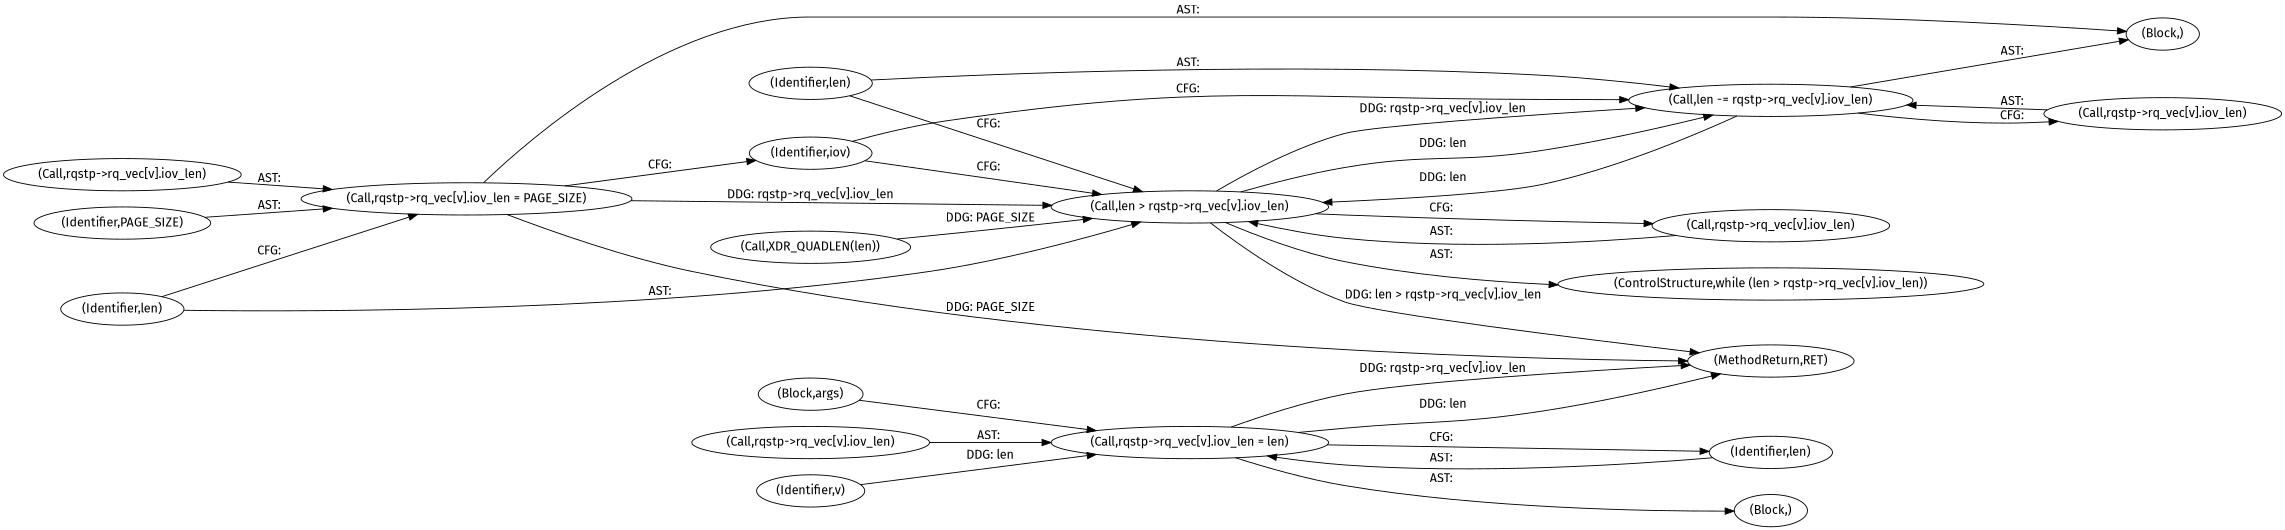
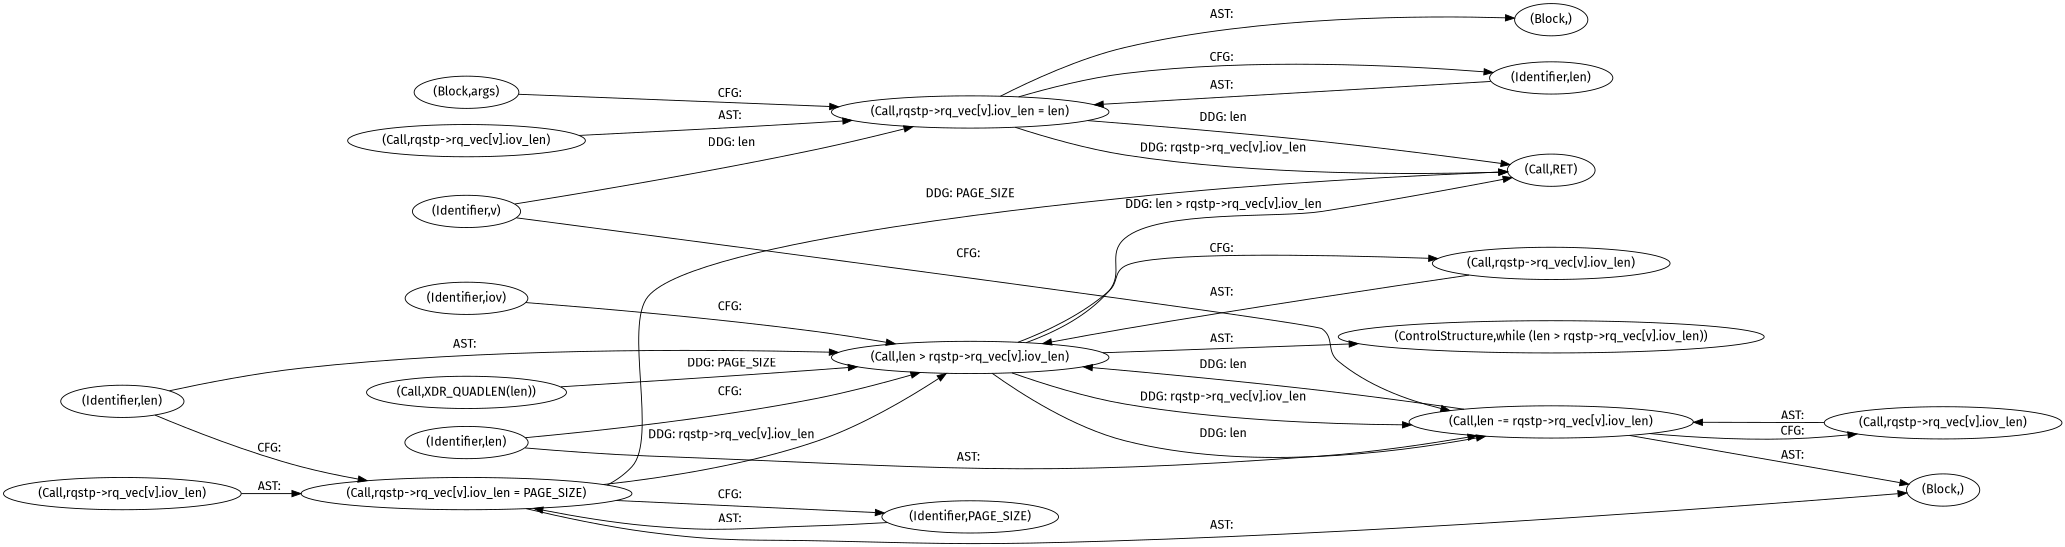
edge "(Identifier,iov)" -> "(Call,len -= rqstp->rq_vec[v].iov_len)": now "(Identifier,v)" -> "(Call,len -= rqstp->rq_vec[v].iov_len)"
edge "(Call,rqstp->rq_vec[v].iov_len = PAGE_SIZE)" -> "(Identifier,iov)": now "(Call,rqstp->rq_vec[v].iov_len = PAGE_SIZE)" -> "(Identifier,PAGE_SIZE)"
node "(MethodReturn,RET)": label "(MethodReturn,RET)" -> "(Call,RET)"
